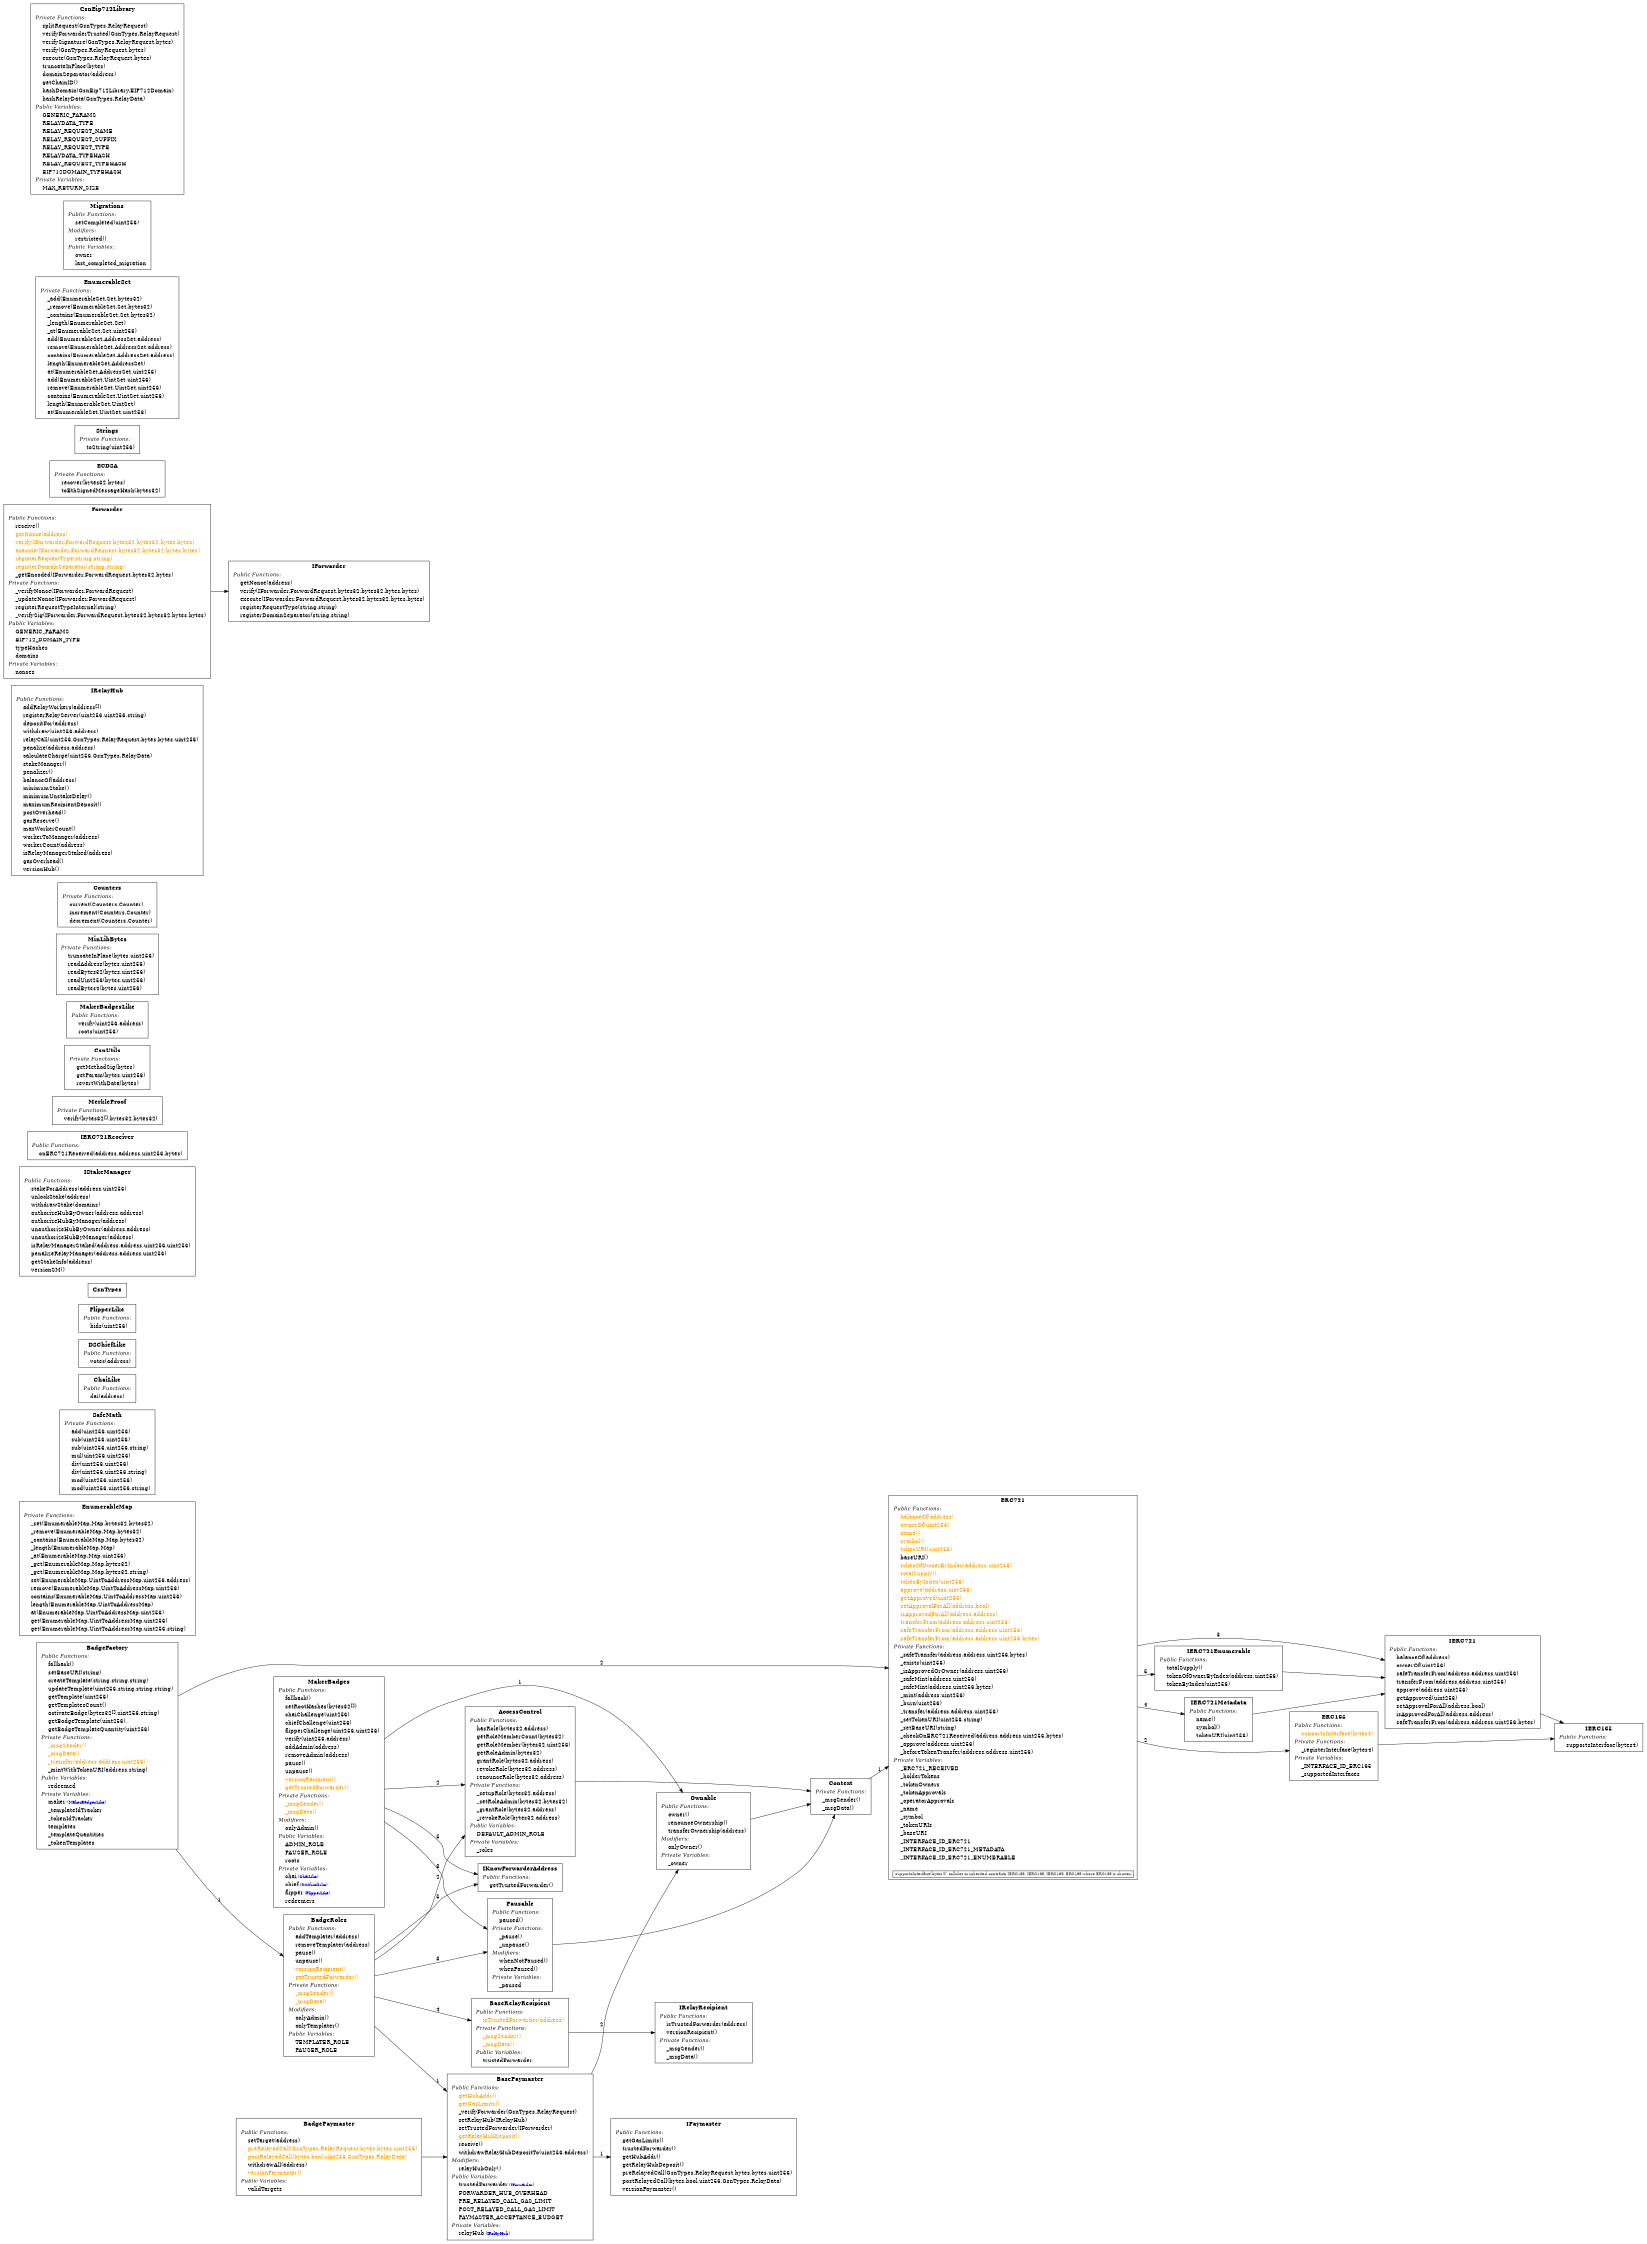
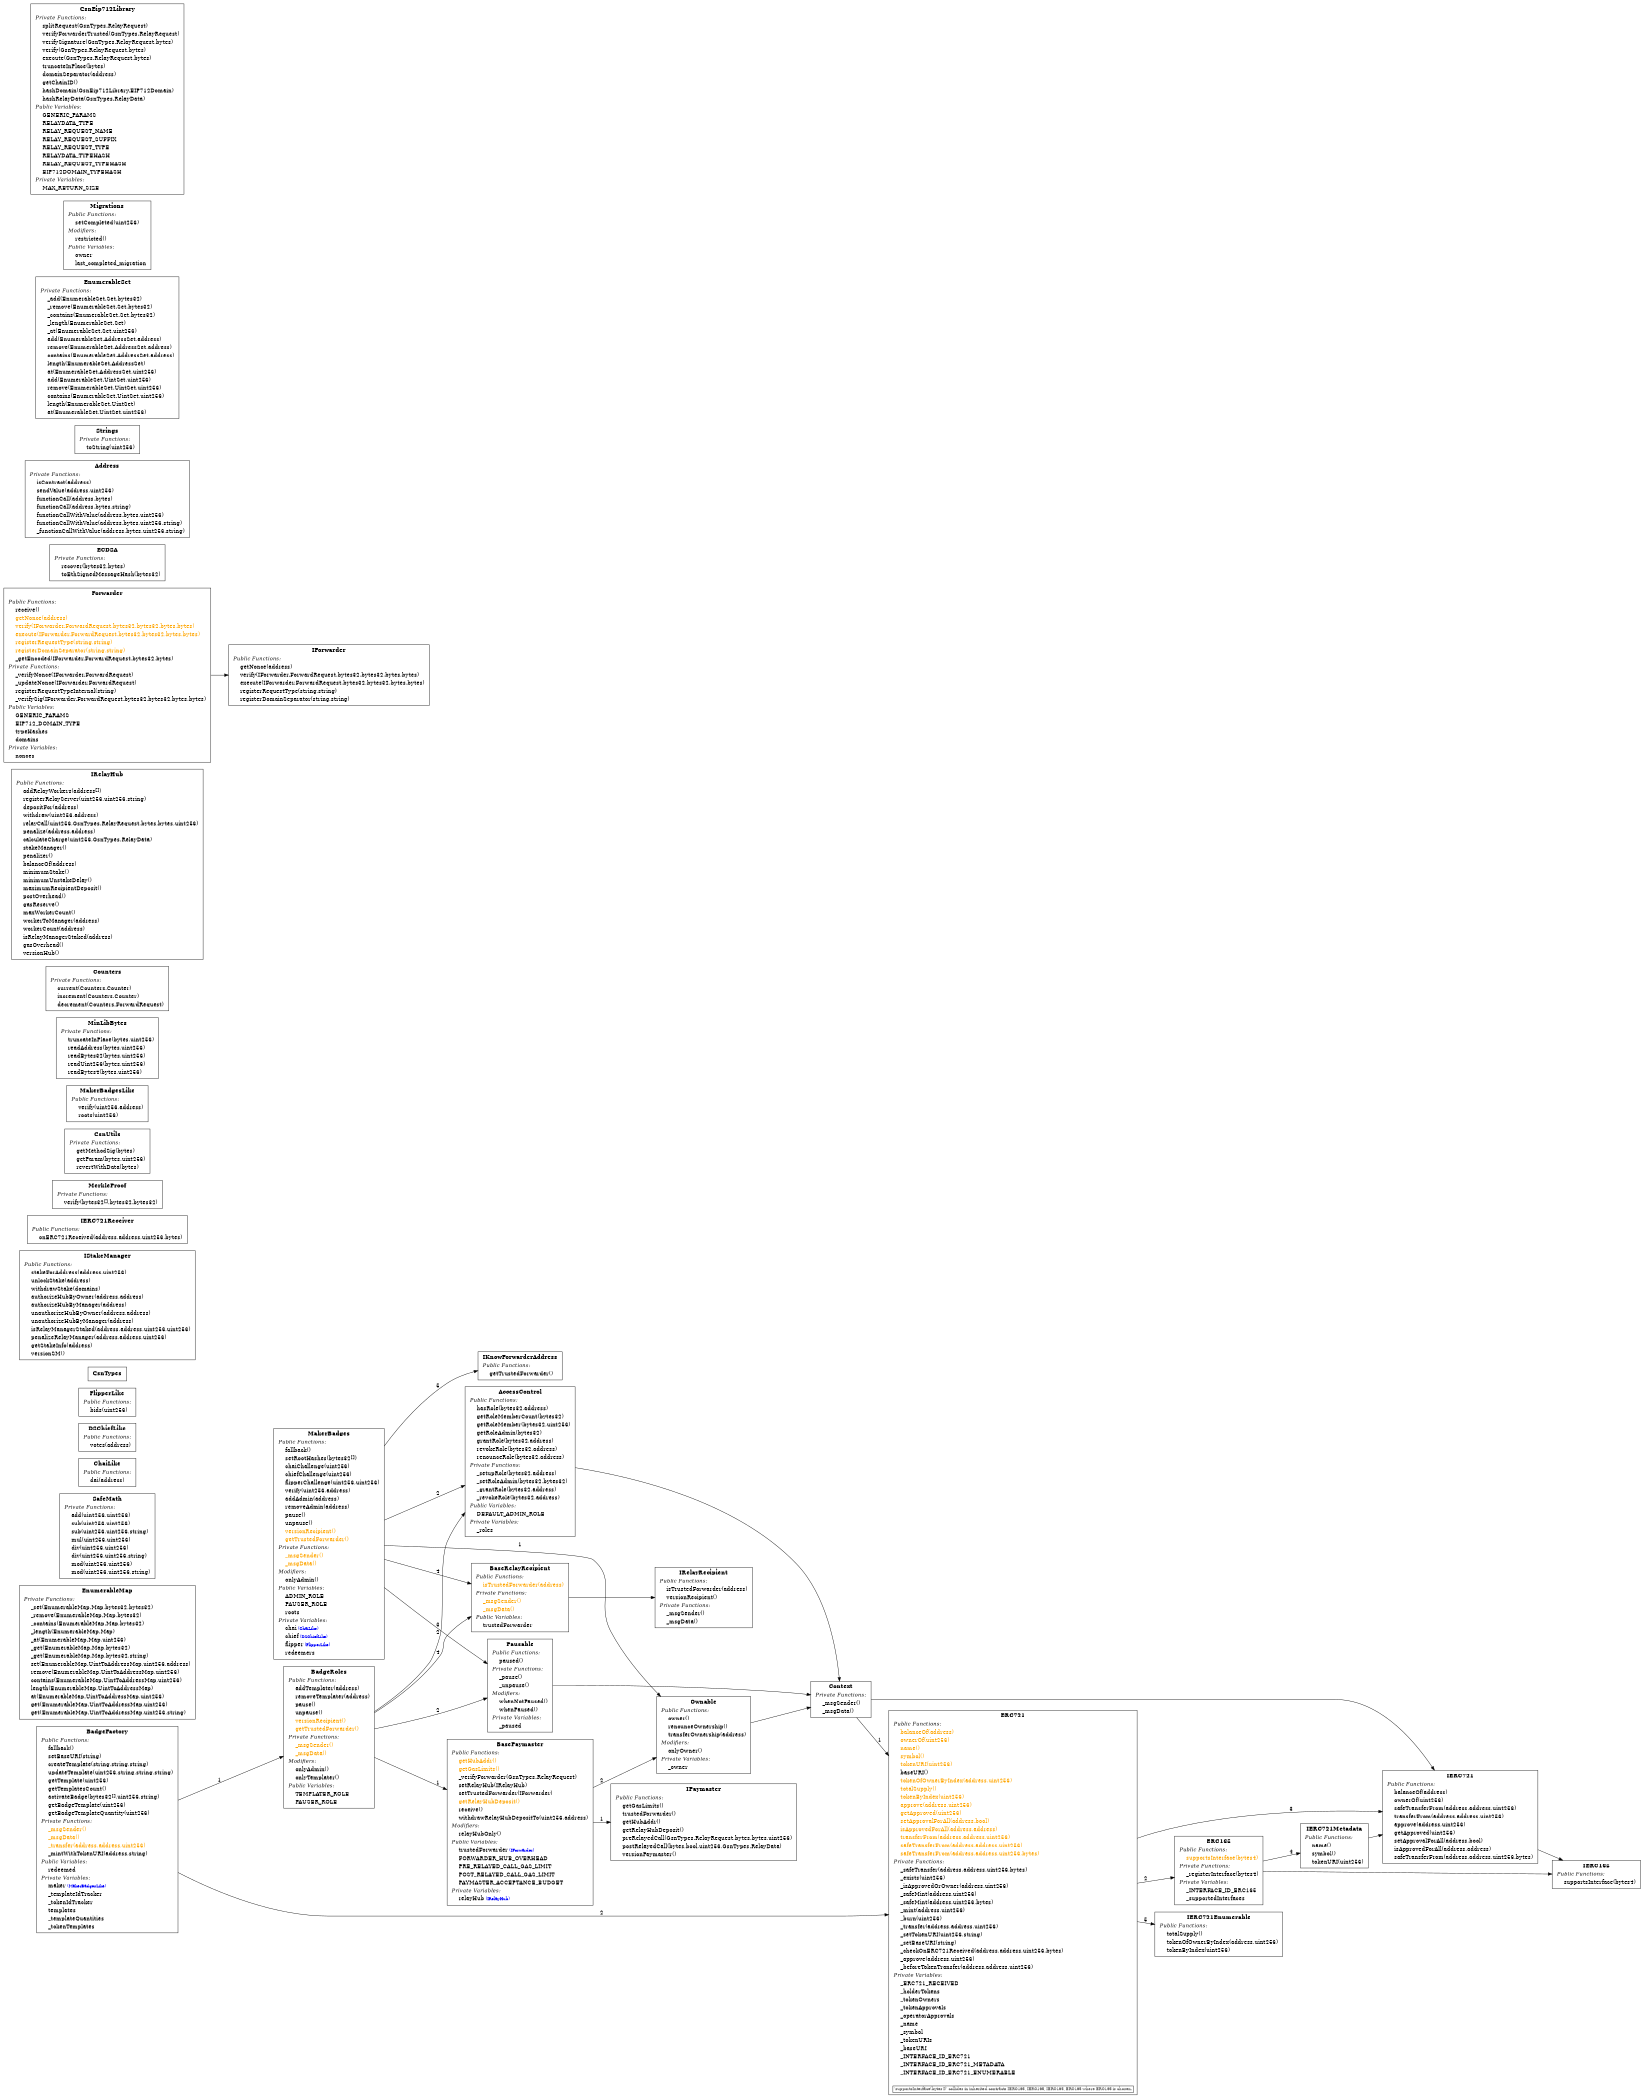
node "Address": added
node "Counters": text "decrement(Counters.Counter)" -> "decrement(Counters.ForwardRequest)"
edge "MakerBadges" -> "BaseRelayRecipient": added, label "4"
edge "IERC721Enumerable" -> "IERC721": now "Context" -> "IERC721"
edge "ERC721" -> "IERC721Metadata": now "ERC165" -> "IERC721Metadata"
edge "BadgeRoles" -> "IKnowForwarderAddress": removed, label "5"
edge "BadgeRoles" -> "Pausable": label "3" -> "2"
node "BadgePaymaster": removed
